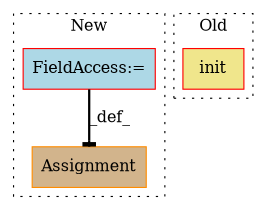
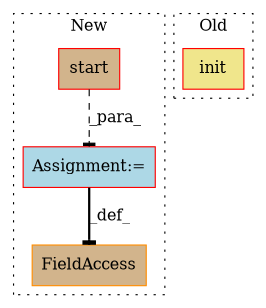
node "start": added
node "FieldAccess:=": label "FieldAccess:=" -> "Assignment:="
node "Assignment": label "Assignment" -> "FieldAccess"
